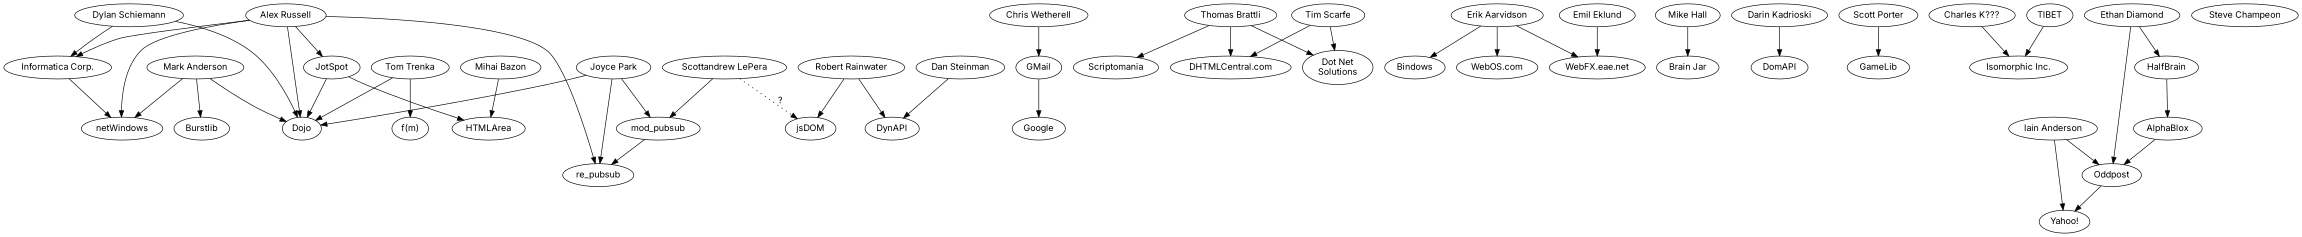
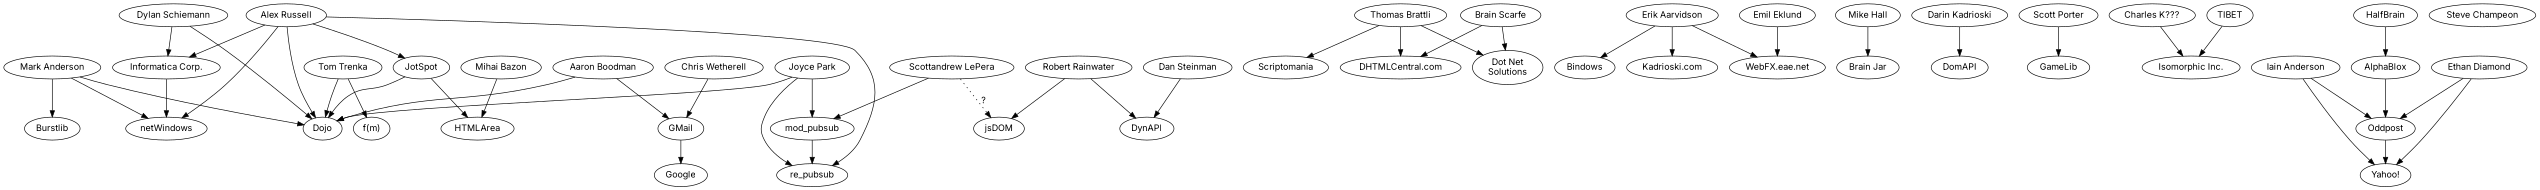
node "Tim Scarfe": label "Tim Scarfe" -> "Brain Scarfe"
edge "Ethan Diamond" -> "HalfBrain": now "Ethan Diamond" -> "Yahoo!"
node "Aaron Boodman": added
node "WebOS.com": label "WebOS.com" -> "Kadrioski.com"
